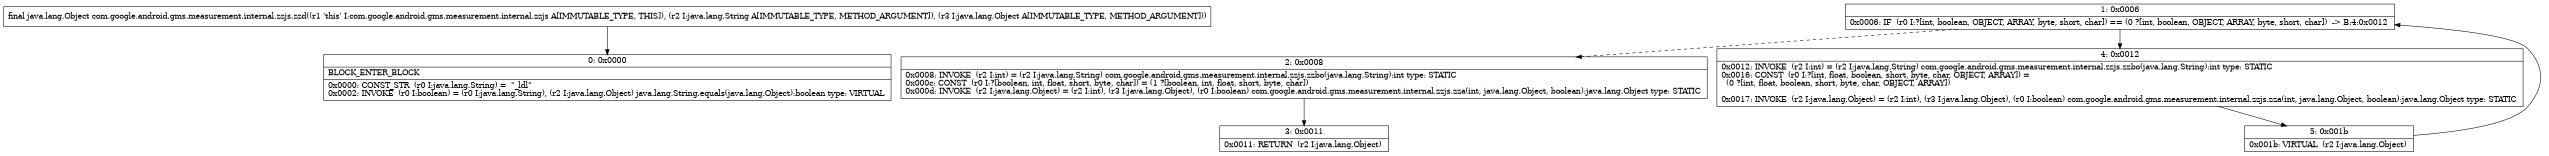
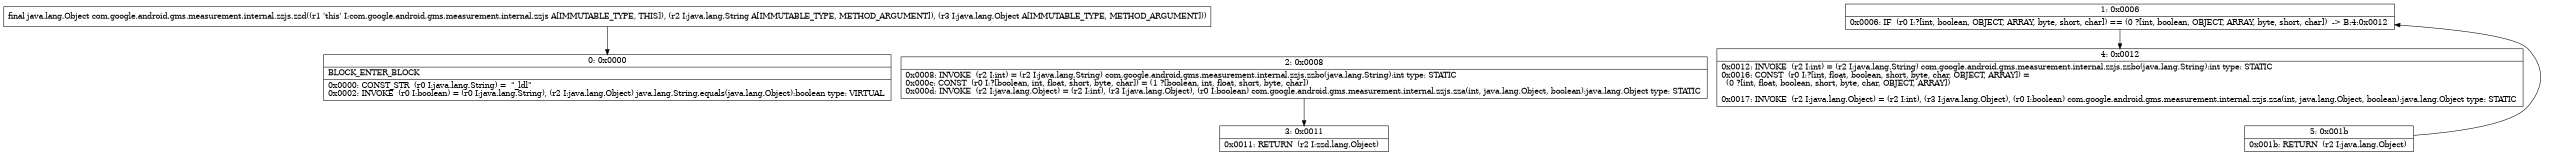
edge "1: 0x0006" -> "2: 0x0008": removed
edge "4: 0x0012" -> "5: 0x001b": removed
node "3: 0x0011": text "0x0011: RETURN  (r2 I:java.lang.Object)" -> "0x0011: RETURN  (r2 I:zzd.lang.Object)"
node "5: 0x001b": text "0x001b: VIRTUAL  (r2 I:java.lang.Object)" -> "0x001b: RETURN  (r2 I:java.lang.Object)"
